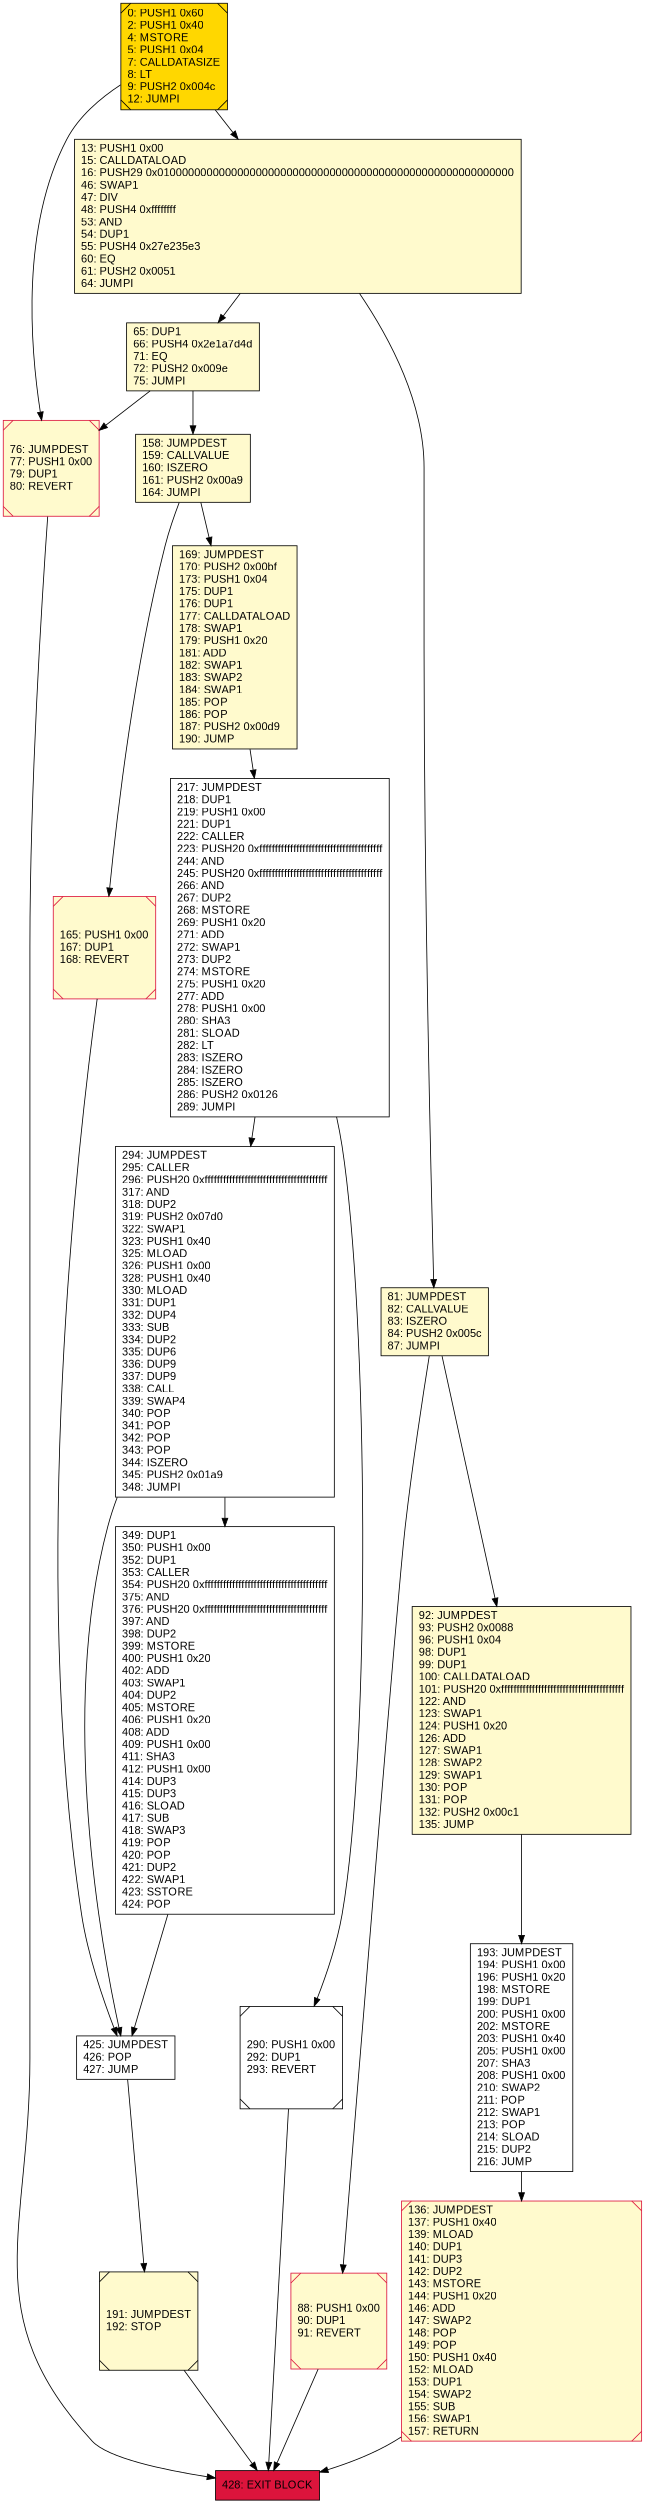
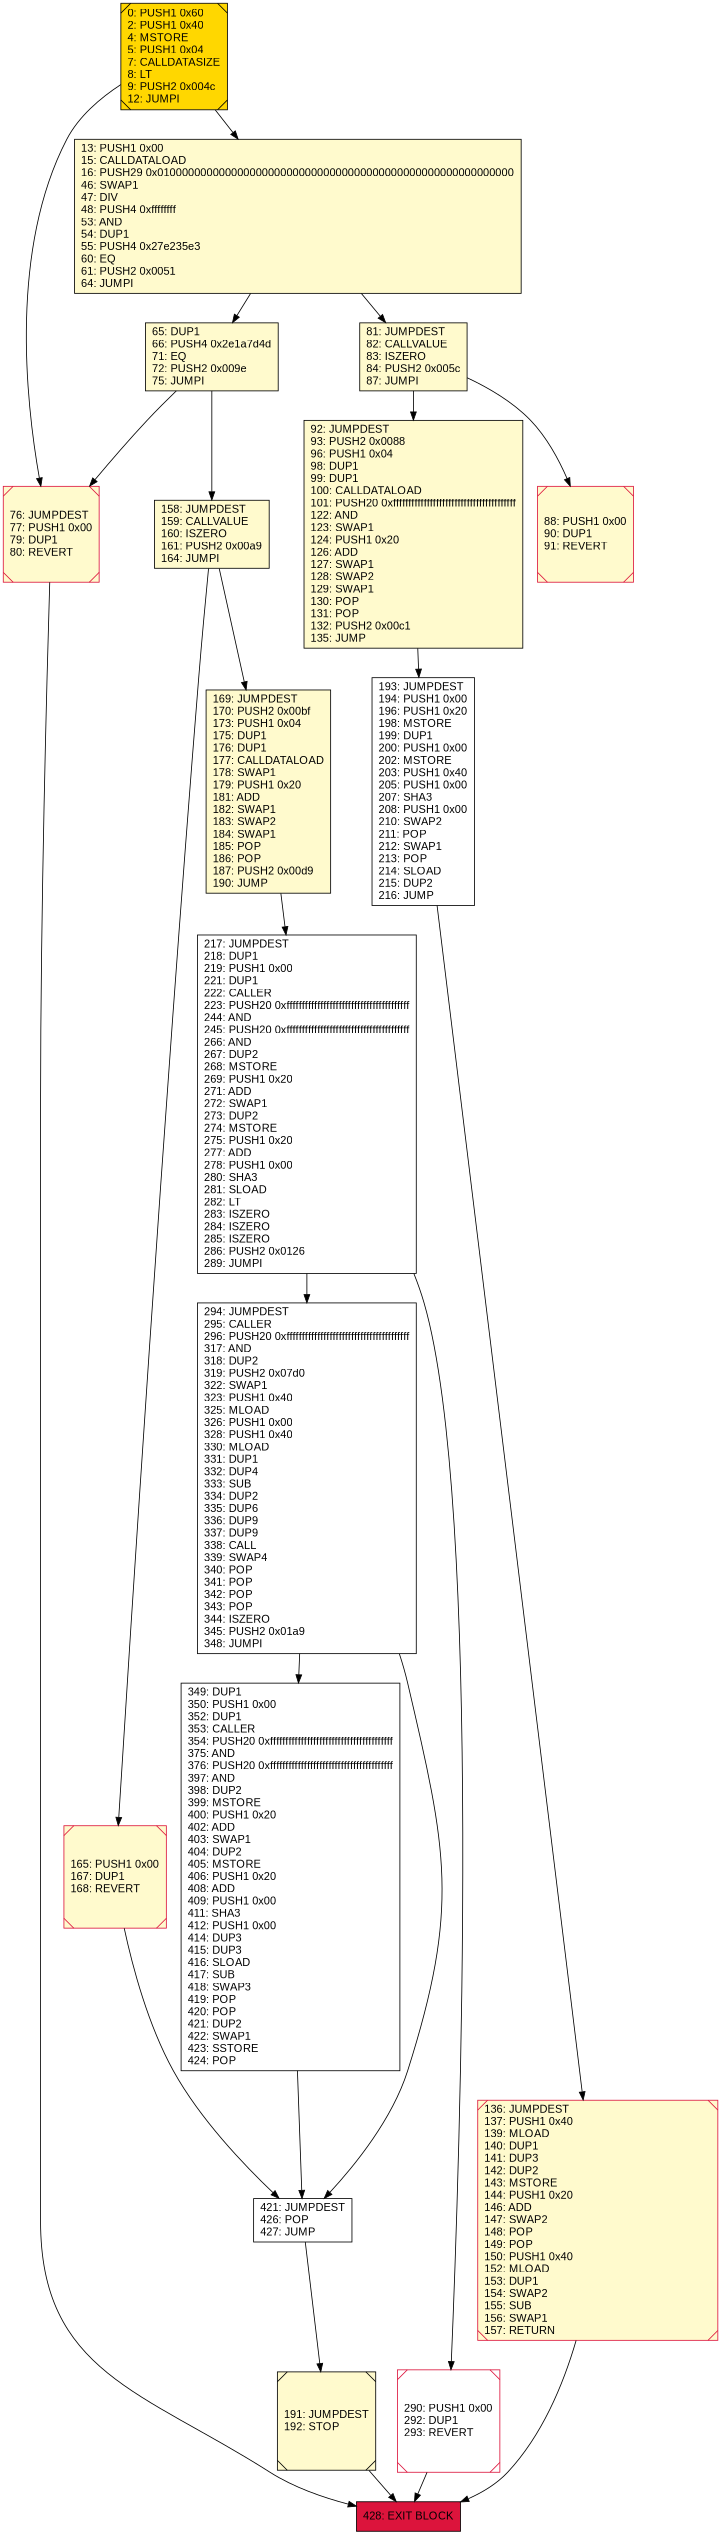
node "425: JUMPDEST 426: POP 427: JUMP": label "425: JUMPDEST 426: POP 427: JUMP" -> "421: JUMPDEST 426: POP 427: JUMP"
node "290: PUSH1 0x00 292: DUP1 293: REVERT": color black -> crimson
edge "88: PUSH1 0x00 90: DUP1 91: REVERT" -> "428: EXIT BLOCK": removed
